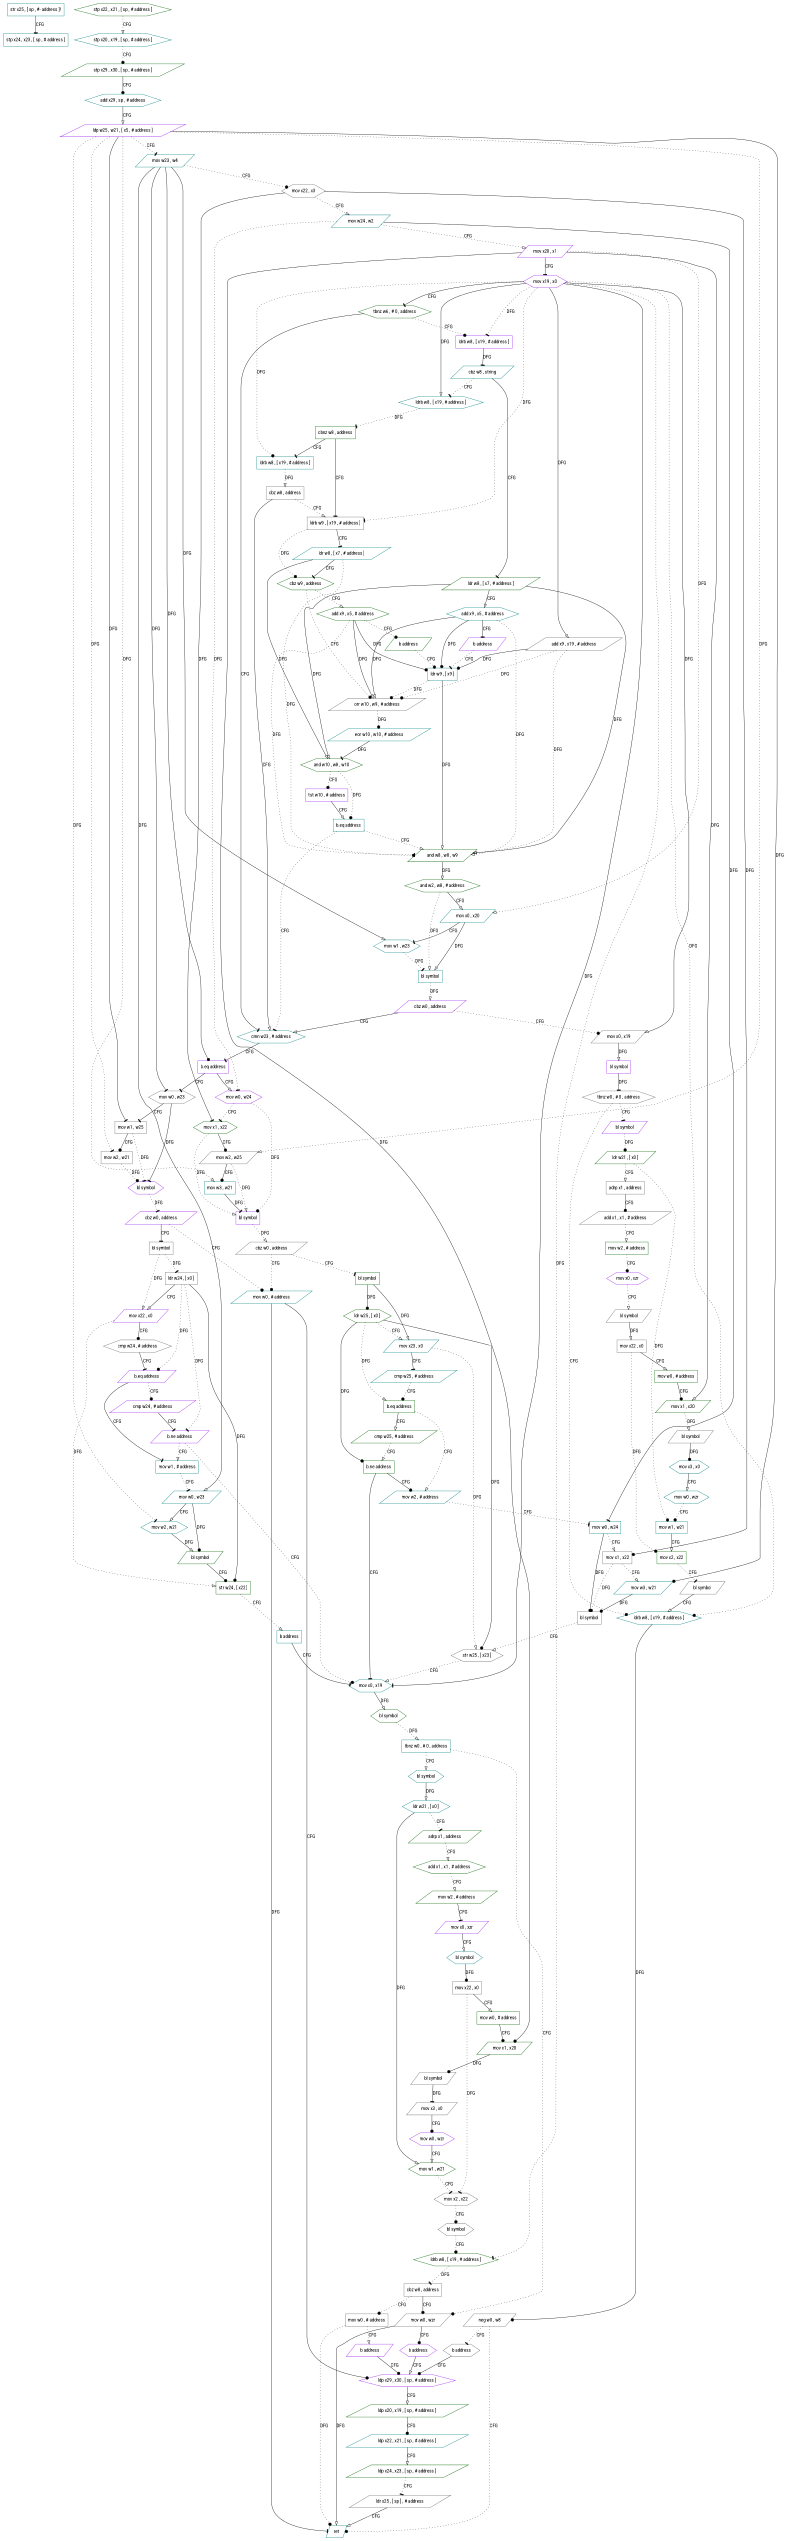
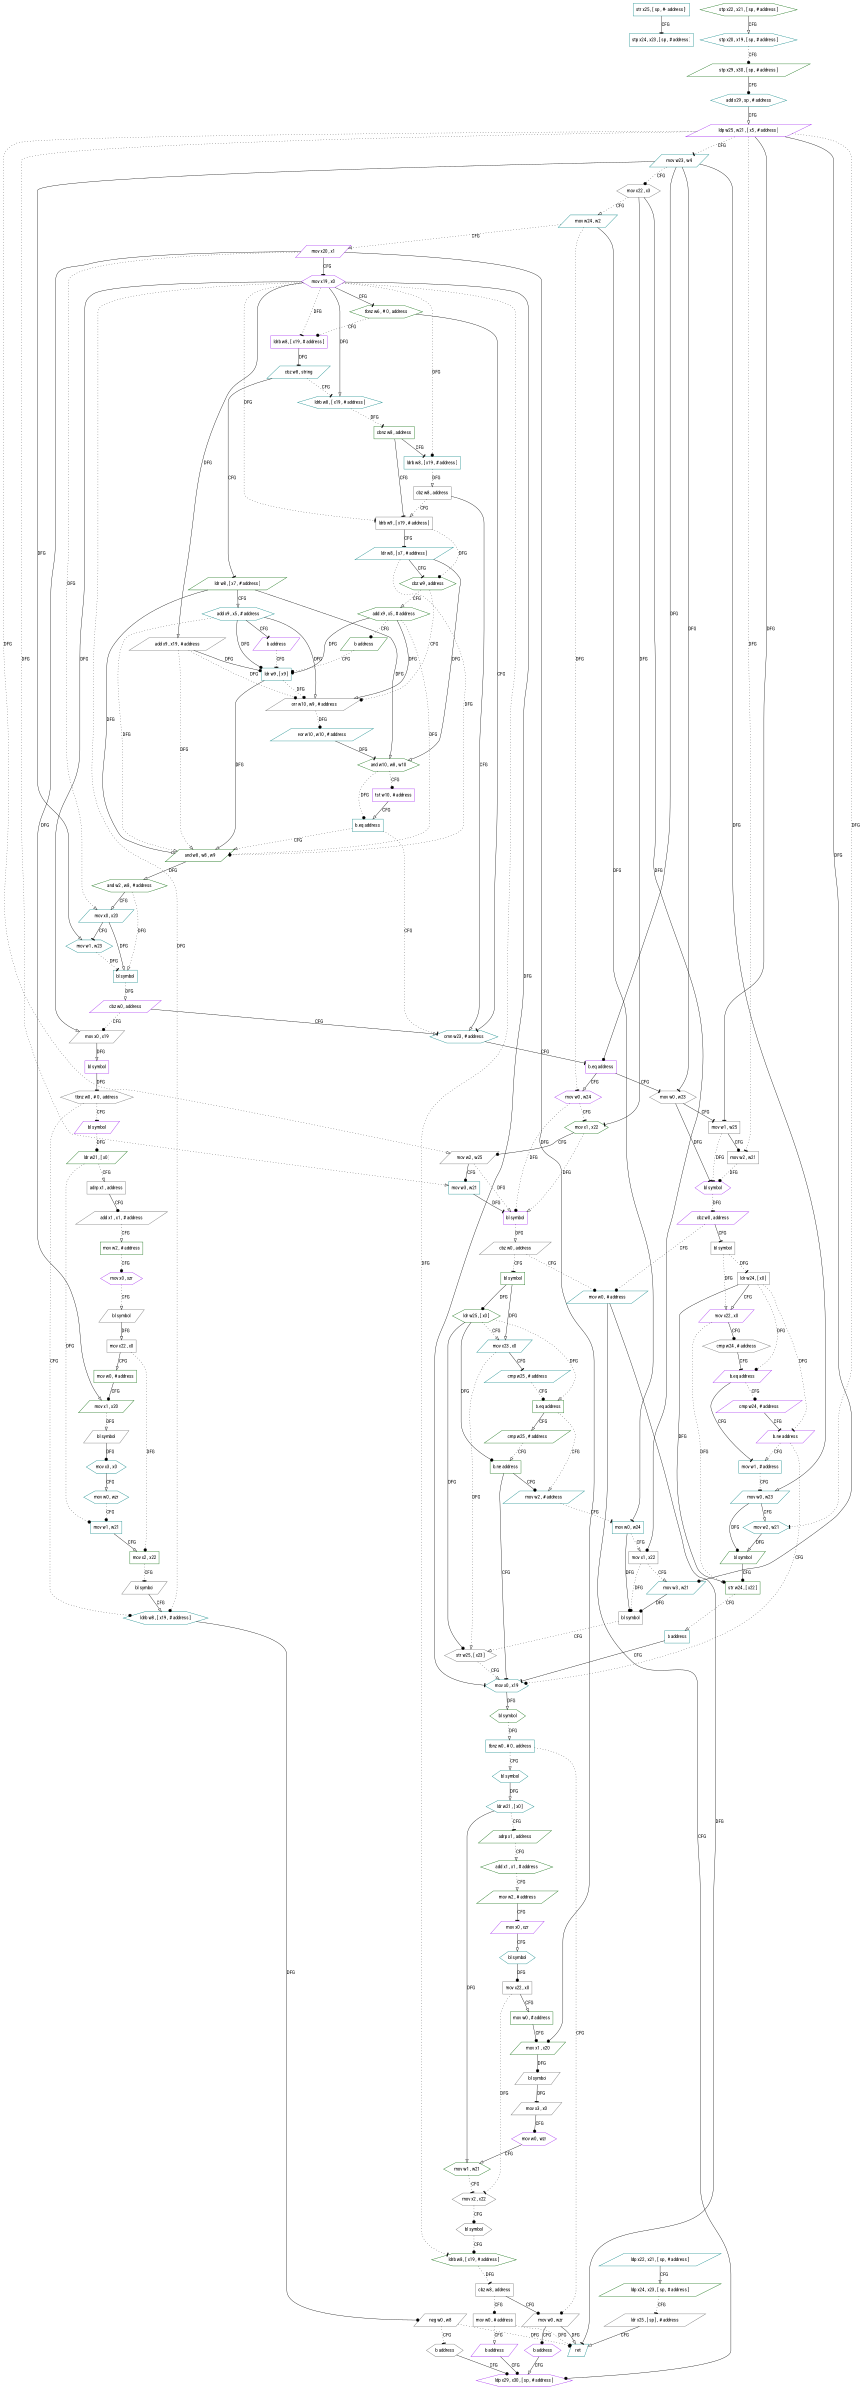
edge "stp x22 , x21 , [ sp , # address ]" -> "stp x20 , x19 , [ sp , # address ]": style dotted -> solid
node "ldp x20 , x19 , [ sp , # address ]": removed
edge "neg w0 , w8" -> "ret": label "CFG" -> "DFG"
